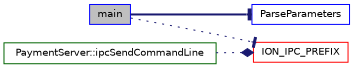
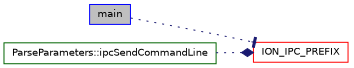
node "ParseParameters": removed
node "PaymentServer::ipcSendCommandLine": label "PaymentServer::ipcSendCommandLine" -> "ParseParameters::ipcSendCommandLine"
